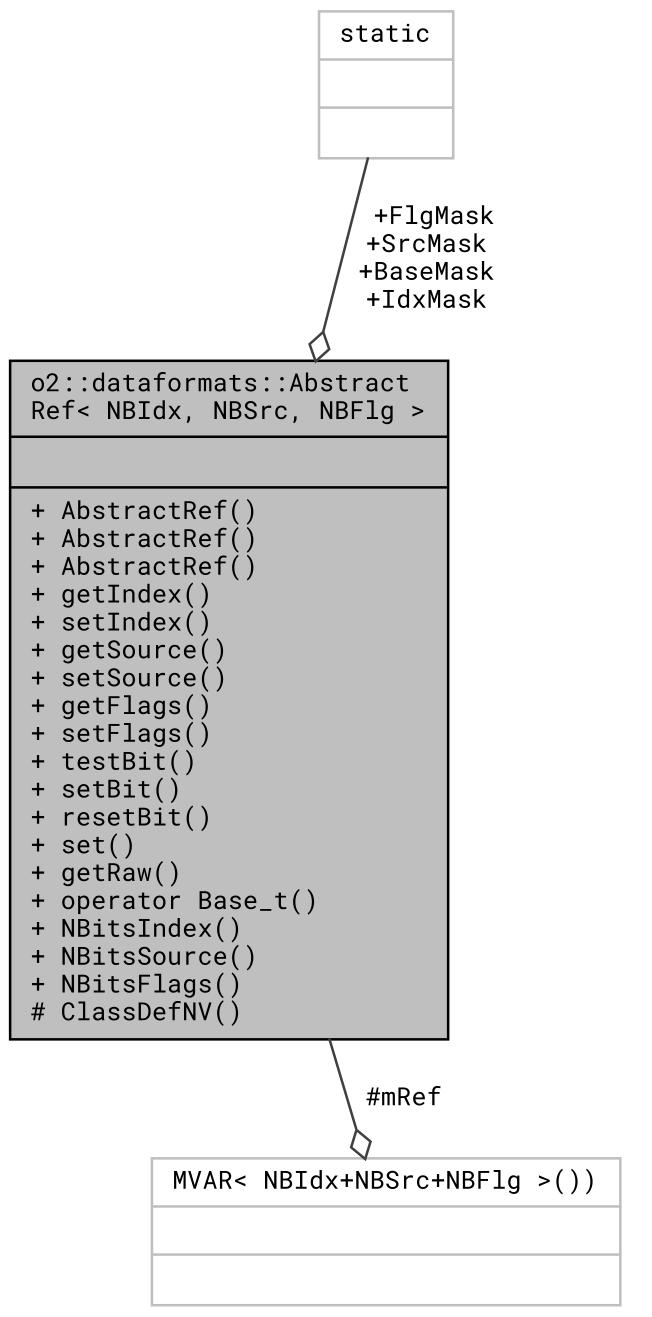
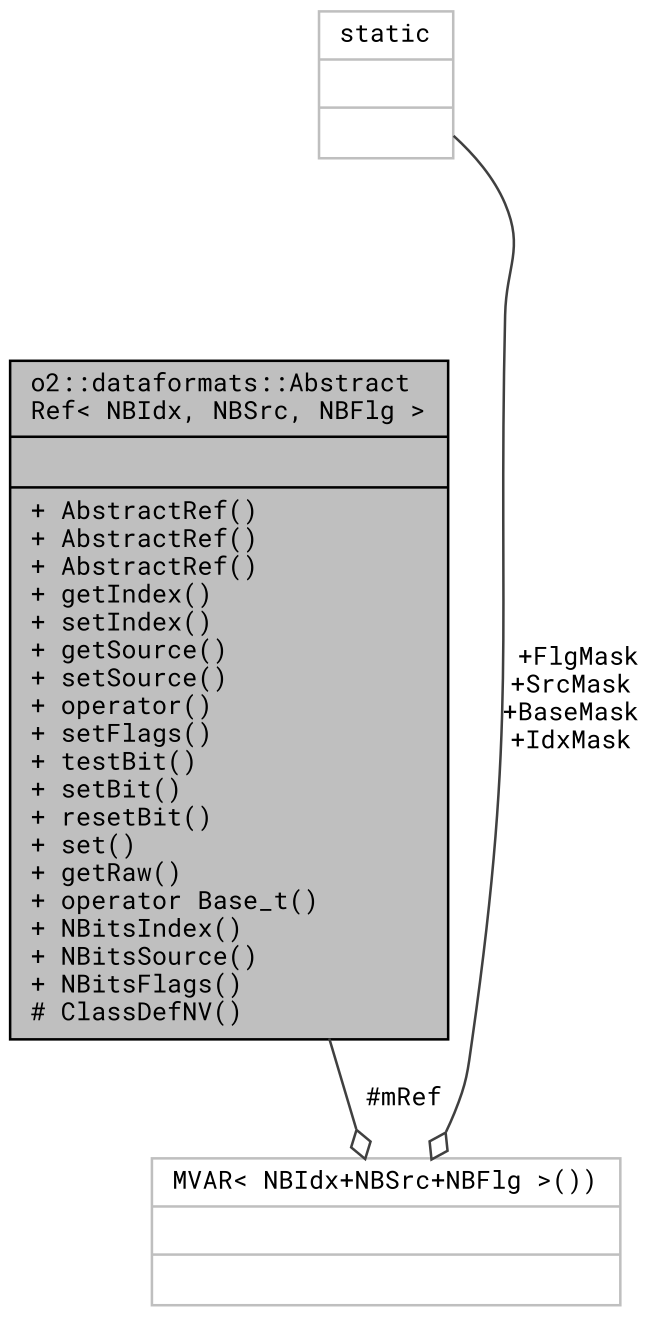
edge "static" -> "o2::dataformats::Abstract": now "static" -> "MVAR< NBIdx+NBSrc+NBFlg >())"
node "o2::dataformats::Abstract": text "+ getFlags()" -> "+ operator()"
